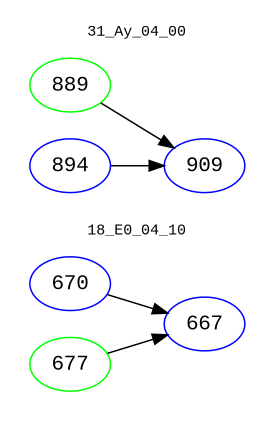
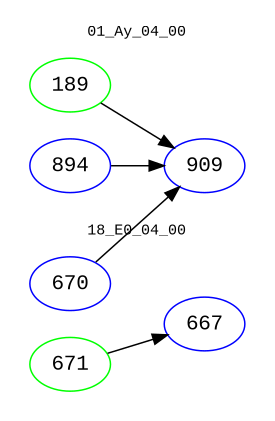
cluster "31_Ay_04_00": label "31_Ay_04_00" -> "01_Ay_04_00"
node "889": label "889" -> "189"
cluster "18_E0_04_10": label "18_E0_04_10" -> "18_E0_04_00"
edge "670" -> "667": now "670" -> "909"
node "677": label "677" -> "671"
